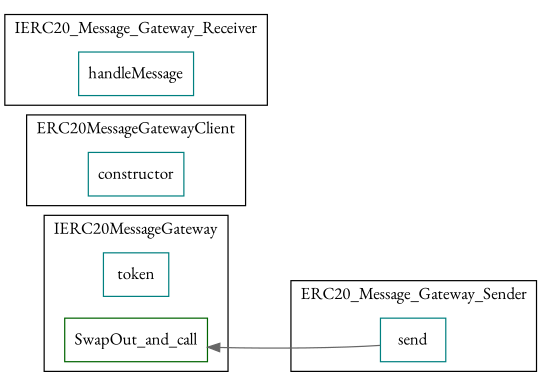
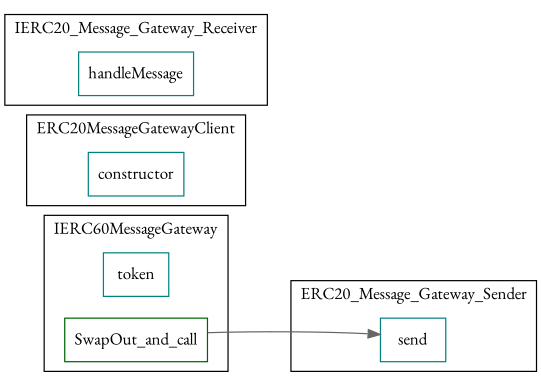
cluster "IERC20MessageGateway": label "IERC20MessageGateway" -> "IERC60MessageGateway"
edge "send" -> "SwapOut_and_call": reversed
